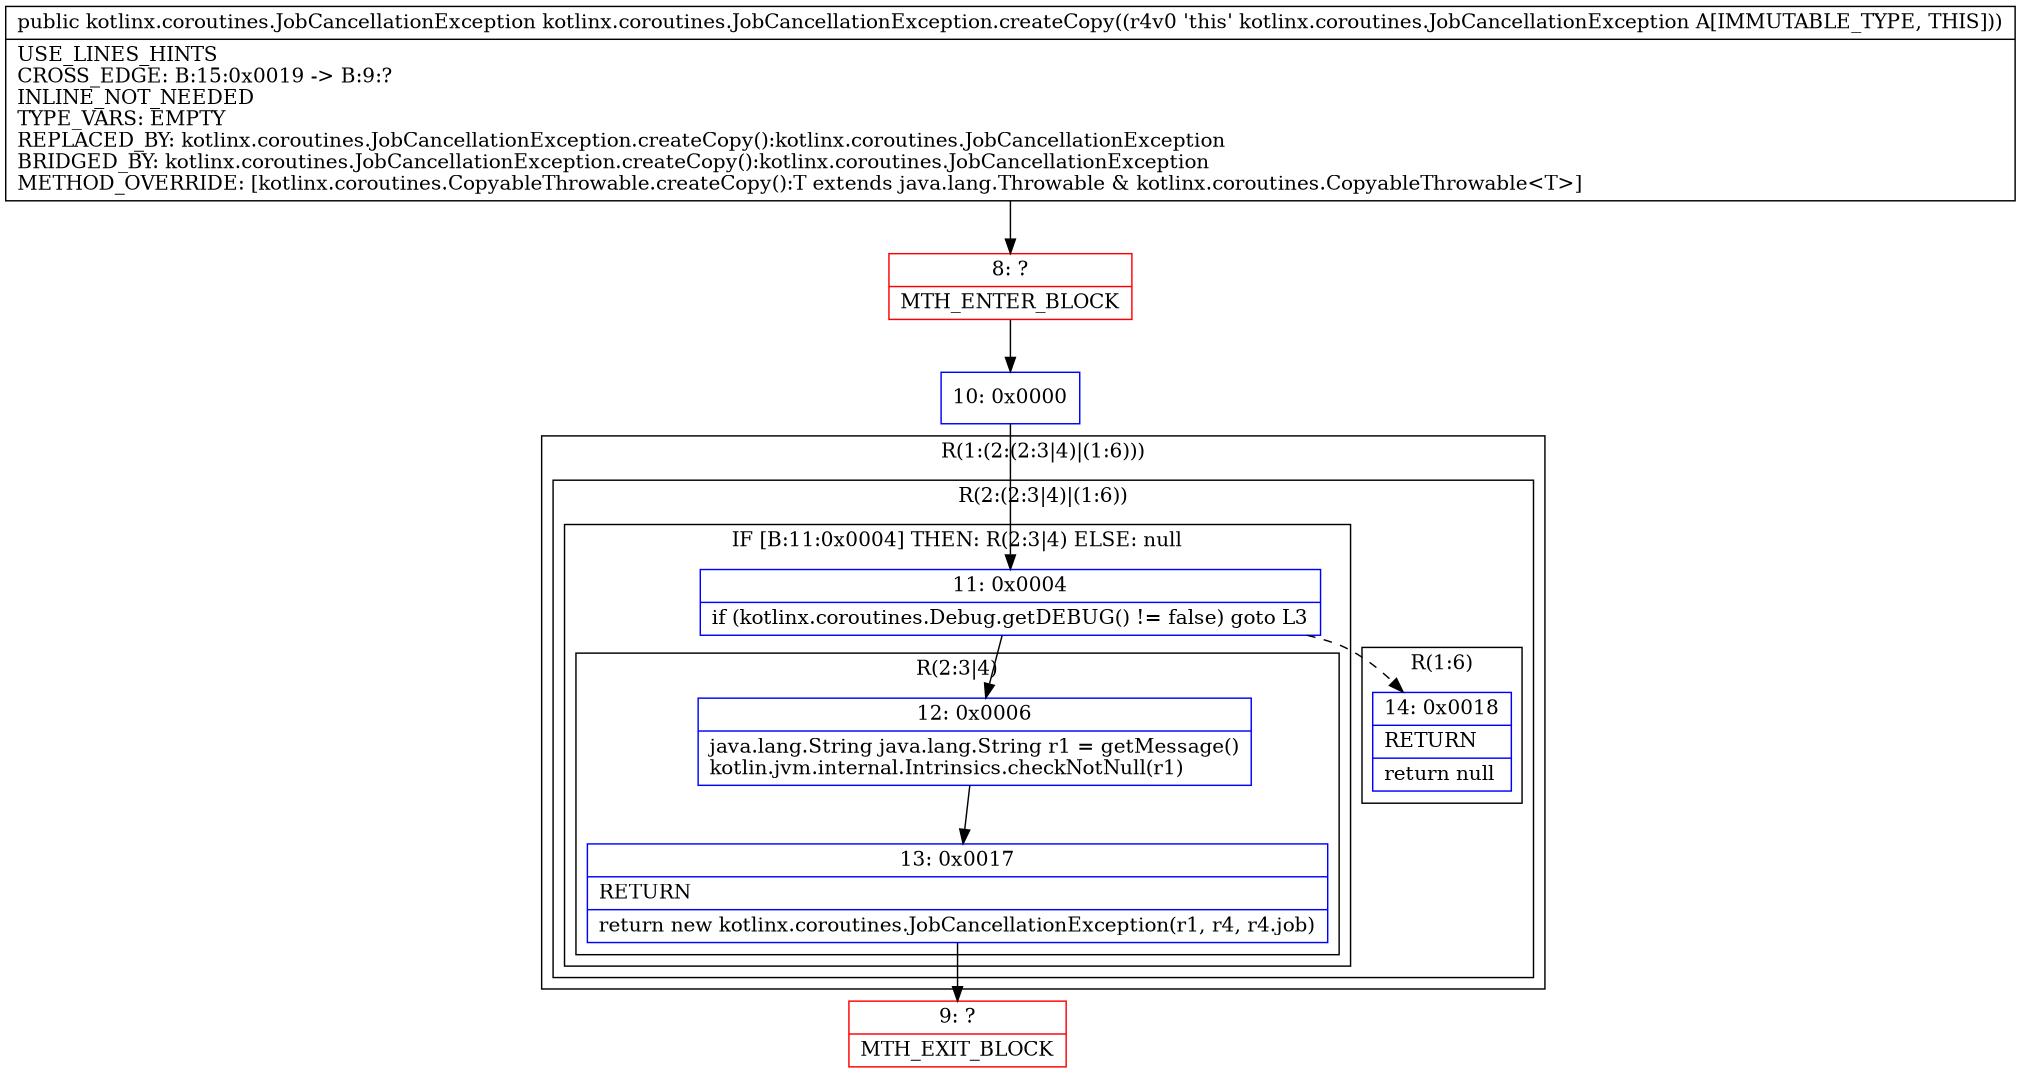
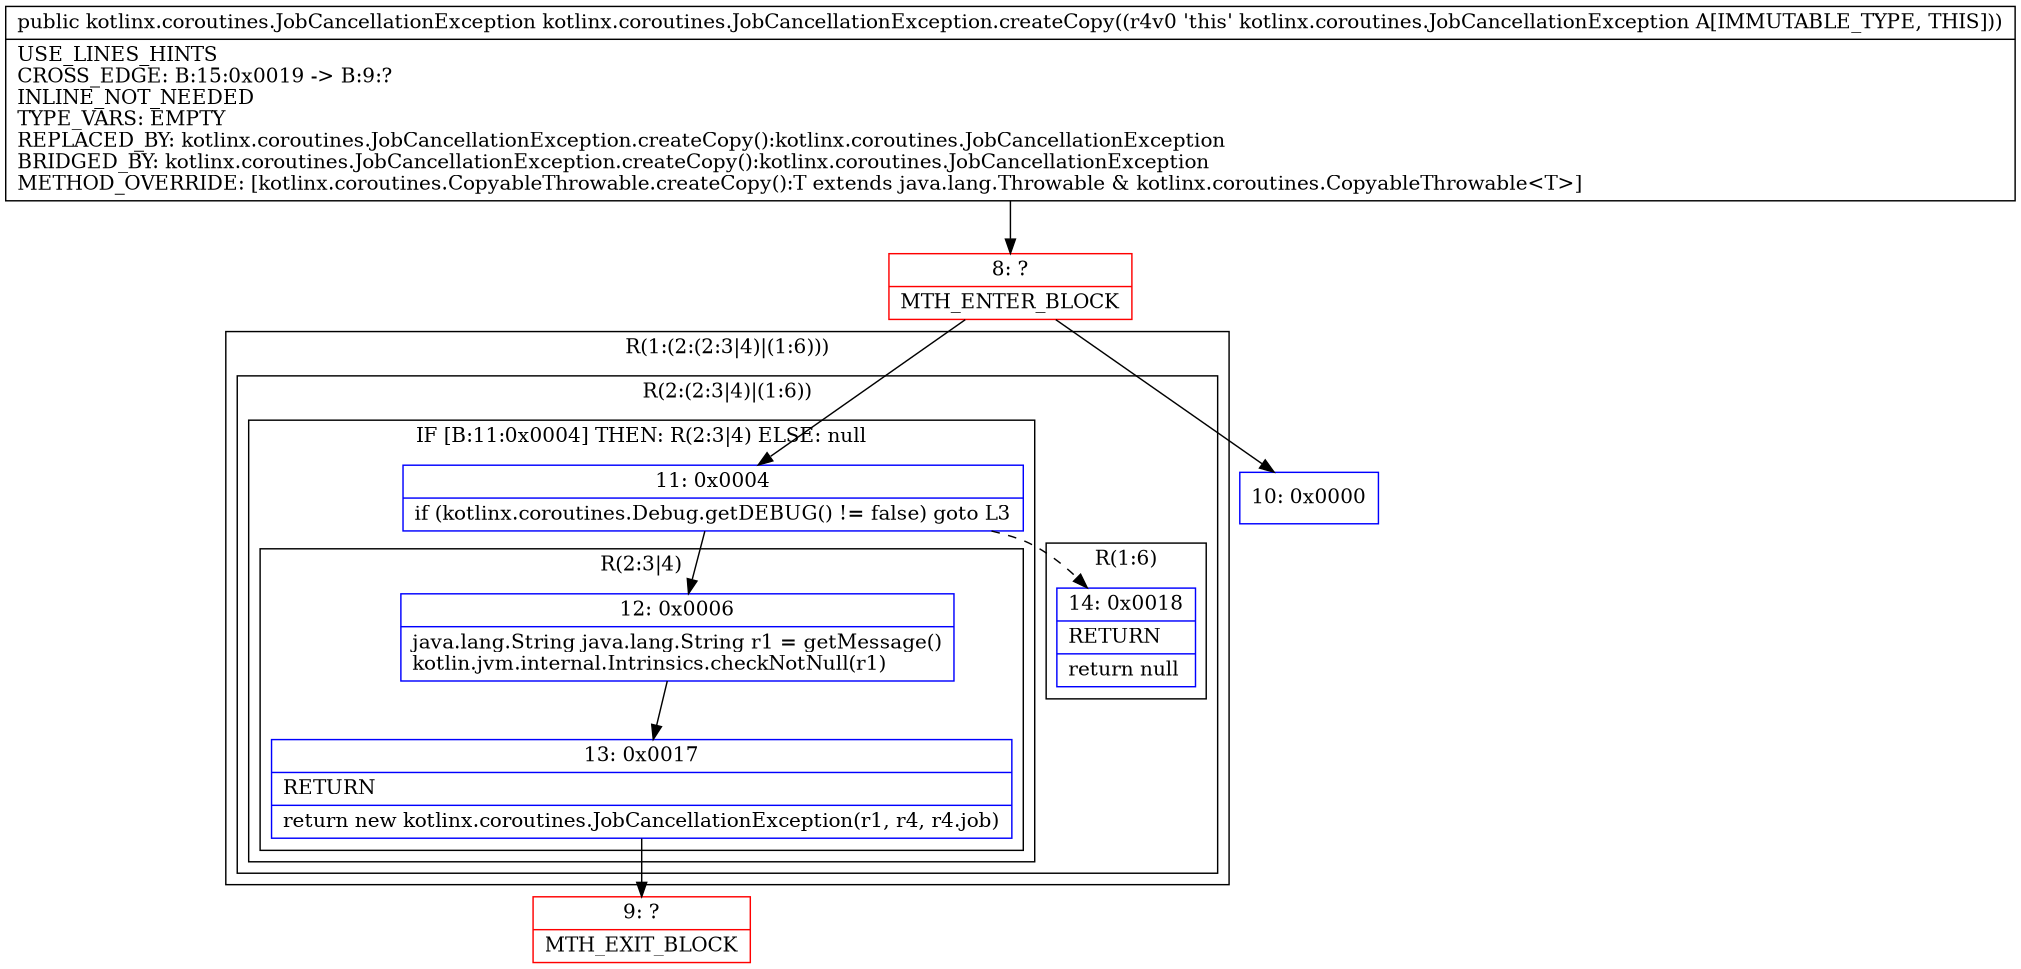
edge "10: 0x0000" -> "11: 0x0004": now "8: ?" -> "11: 0x0004"
